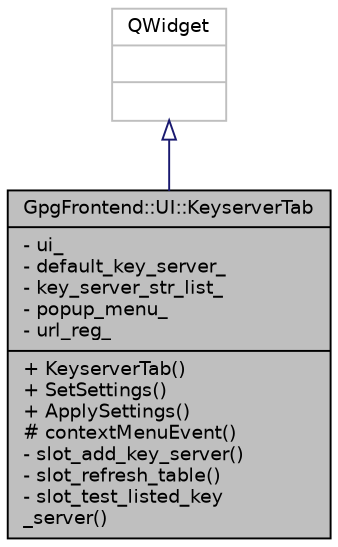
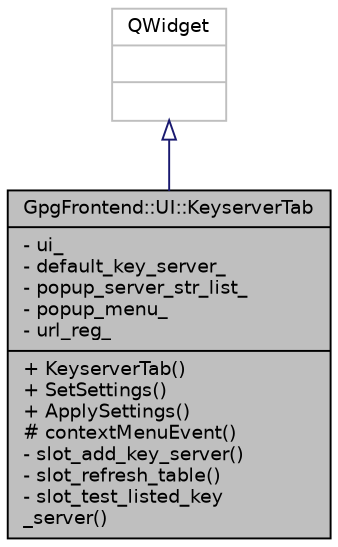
node "GpgFrontend::UI::KeyserverTab": text "- key_server_str_list_" -> "- popup_server_str_list_"
